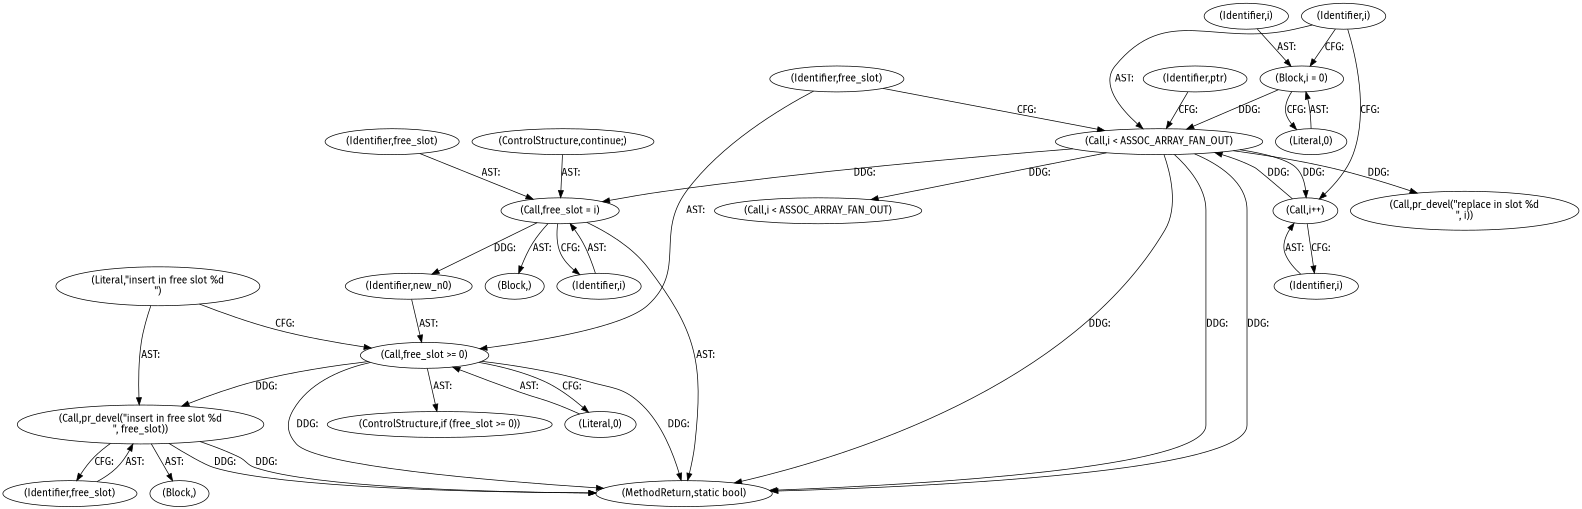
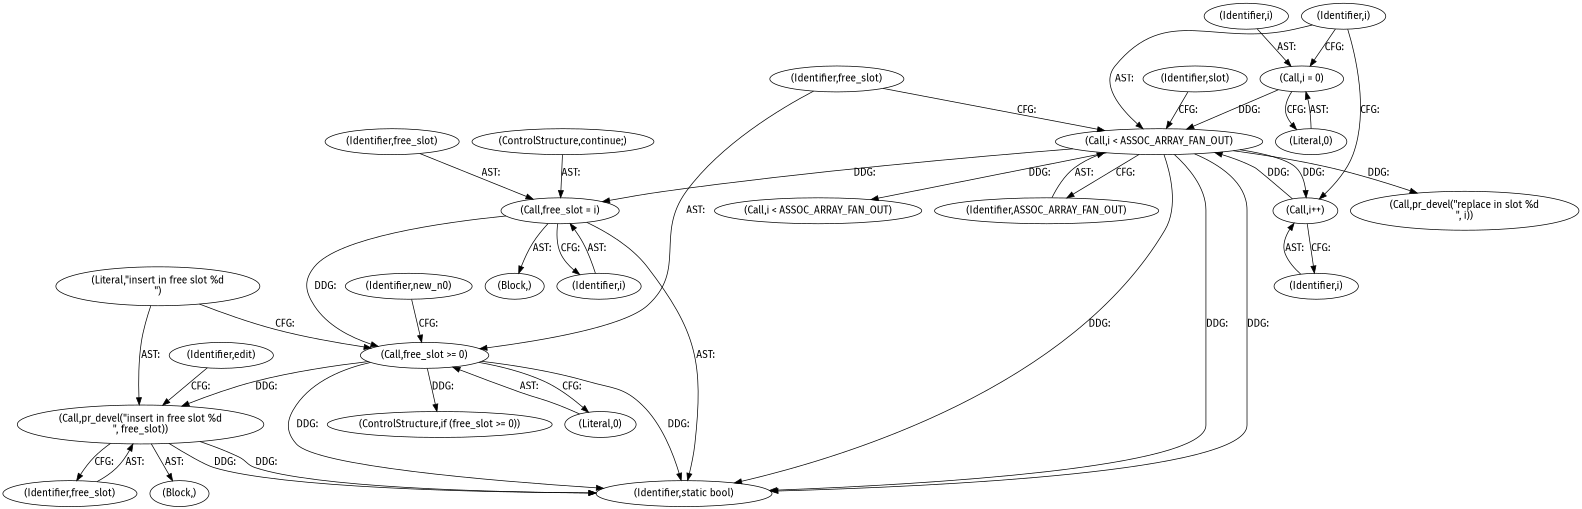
node "(Identifier,ptr)": label "(Identifier,ptr)" -> "(Identifier,slot)"
node "(Block,i = 0)": label "(Block,i = 0)" -> "(Call,i = 0)"
node "(Identifier,ASSOC_ARRAY_FAN_OUT)": added
edge "(Call,free_slot = i)" -> "(Identifier,new_n0)": now "(Call,free_slot = i)" -> "(Call,free_slot >= 0)"
edge "(Identifier,new_n0)" -> "(Call,free_slot >= 0)": label "AST: " -> "CFG: "
node "(Identifier,edit)": added
edge "(Call,free_slot >= 0)" -> "(ControlStructure,if (free_slot >= 0))": label "AST: " -> "DDG: "
node "(MethodReturn,static bool)": label "(MethodReturn,static bool)" -> "(Identifier,static bool)"
